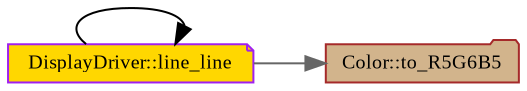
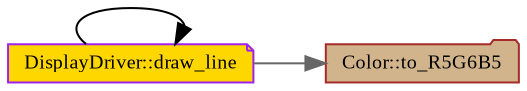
node "DisplayDriver::line_line": label "DisplayDriver::line_line" -> "DisplayDriver::draw_line"
